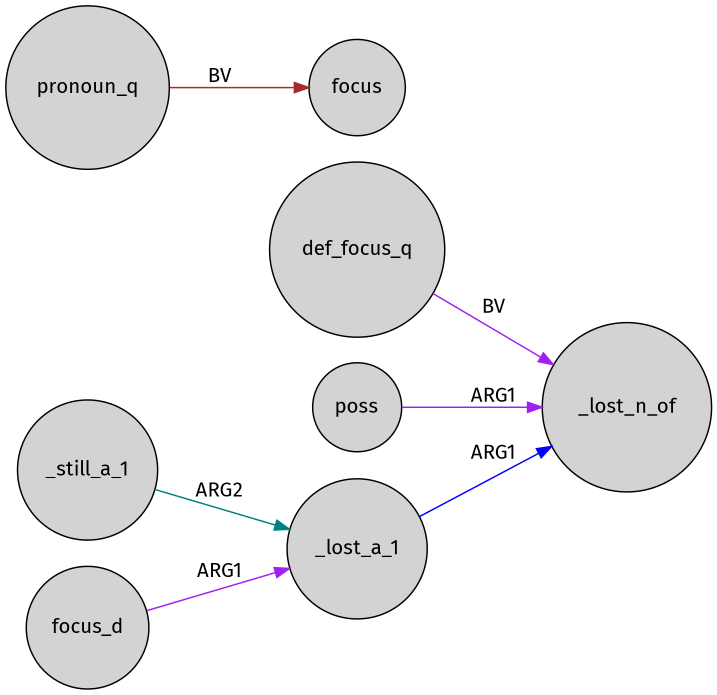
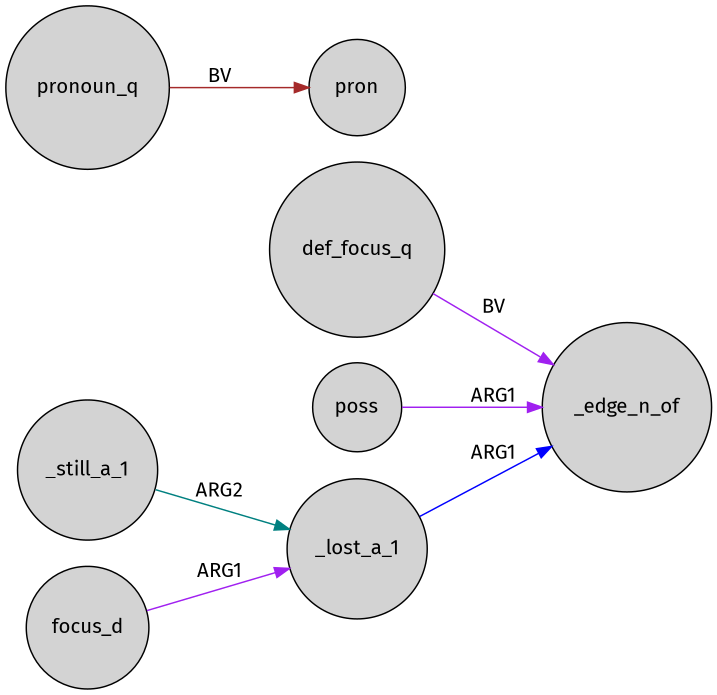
node "focus": label "focus" -> "pron"
node "_lost_n_of": label "_lost_n_of" -> "_edge_n_of"
